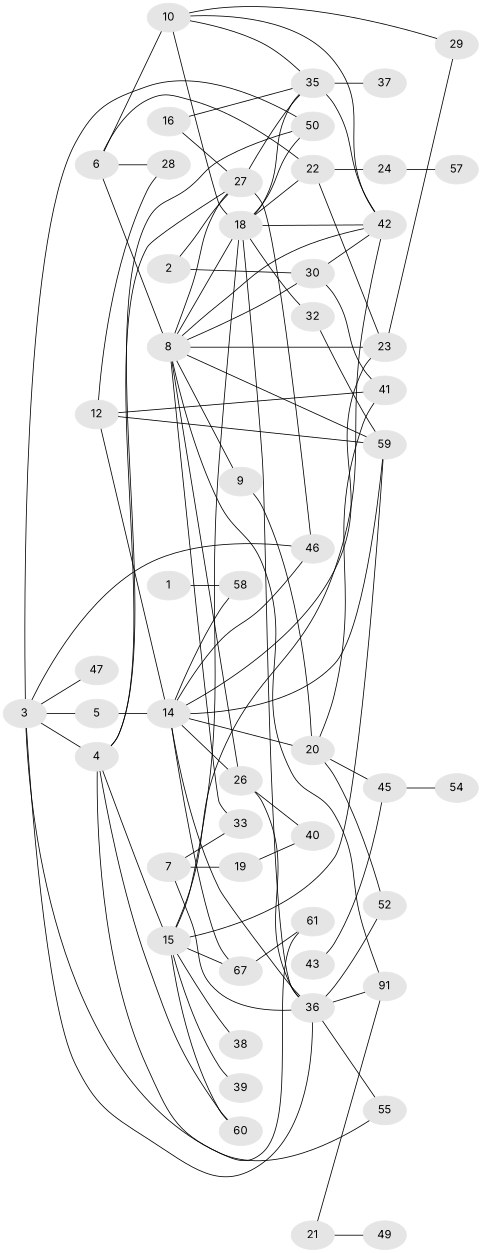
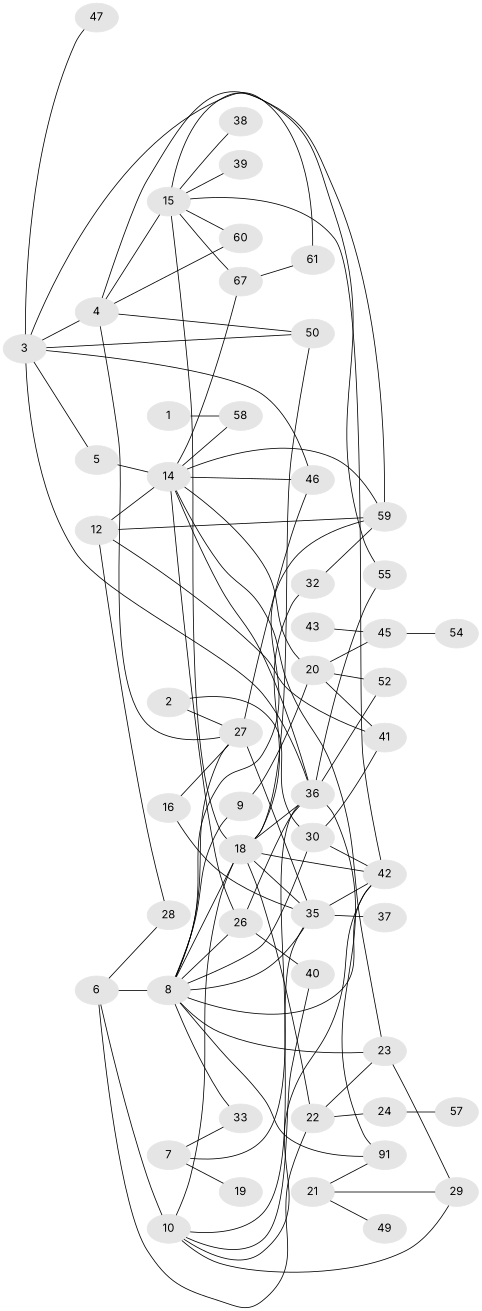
edge "40" -- "19": now "40" -- "10"
edge "35" -- "8": added
edge "21" -- "29": added
